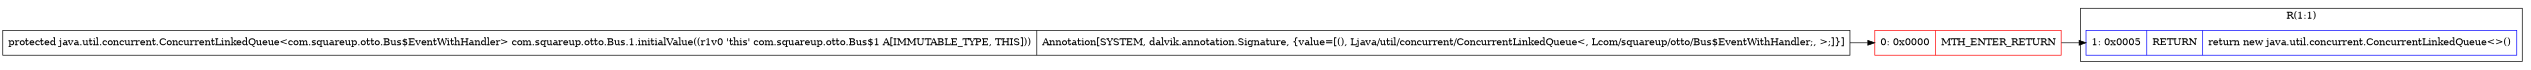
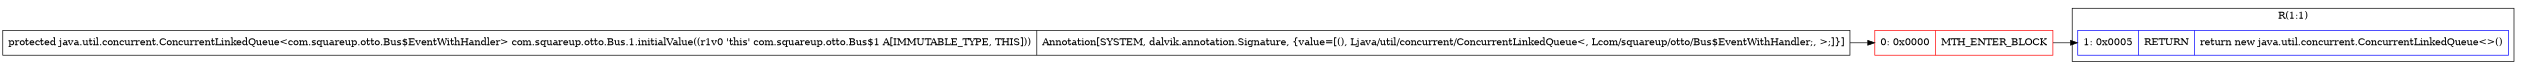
node "0: 0x0000": text "MTH_ENTER_RETURN" -> "MTH_ENTER_BLOCK"
